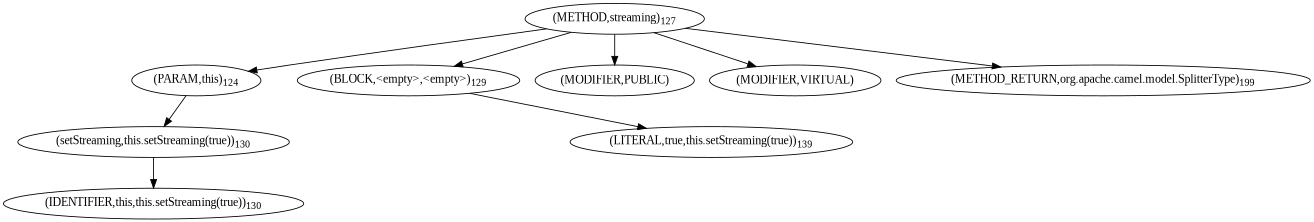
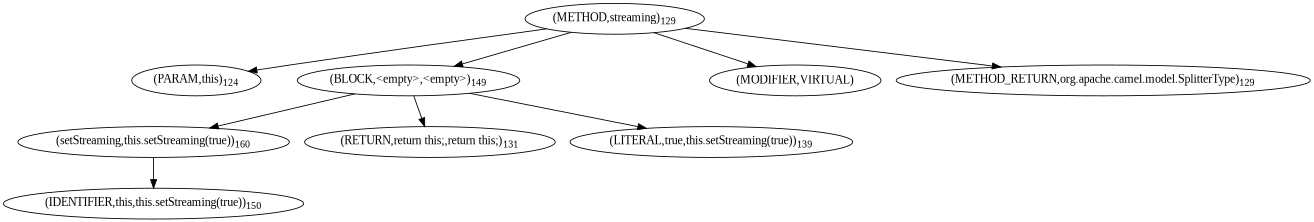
node "(METHOD,streaming)": text "127" -> "129"
node "(BLOCK,<empty>,<empty>)": text "129" -> "149"
node "(METHOD_RETURN,org.apache.camel.model.SplitterType)": text "199" -> "129"
node "(MODIFIER,PUBLIC)": removed
edge "(PARAM,this)" -> "(setStreaming,this.setStreaming(true))": now "(BLOCK,<empty>,<empty>)" -> "(setStreaming,this.setStreaming(true))"
node "(setStreaming,this.setStreaming(true))": text "130" -> "160"
node "(RETURN,return this;,return this;)": added
node "(IDENTIFIER,this,this.setStreaming(true))": text "130" -> "150"
